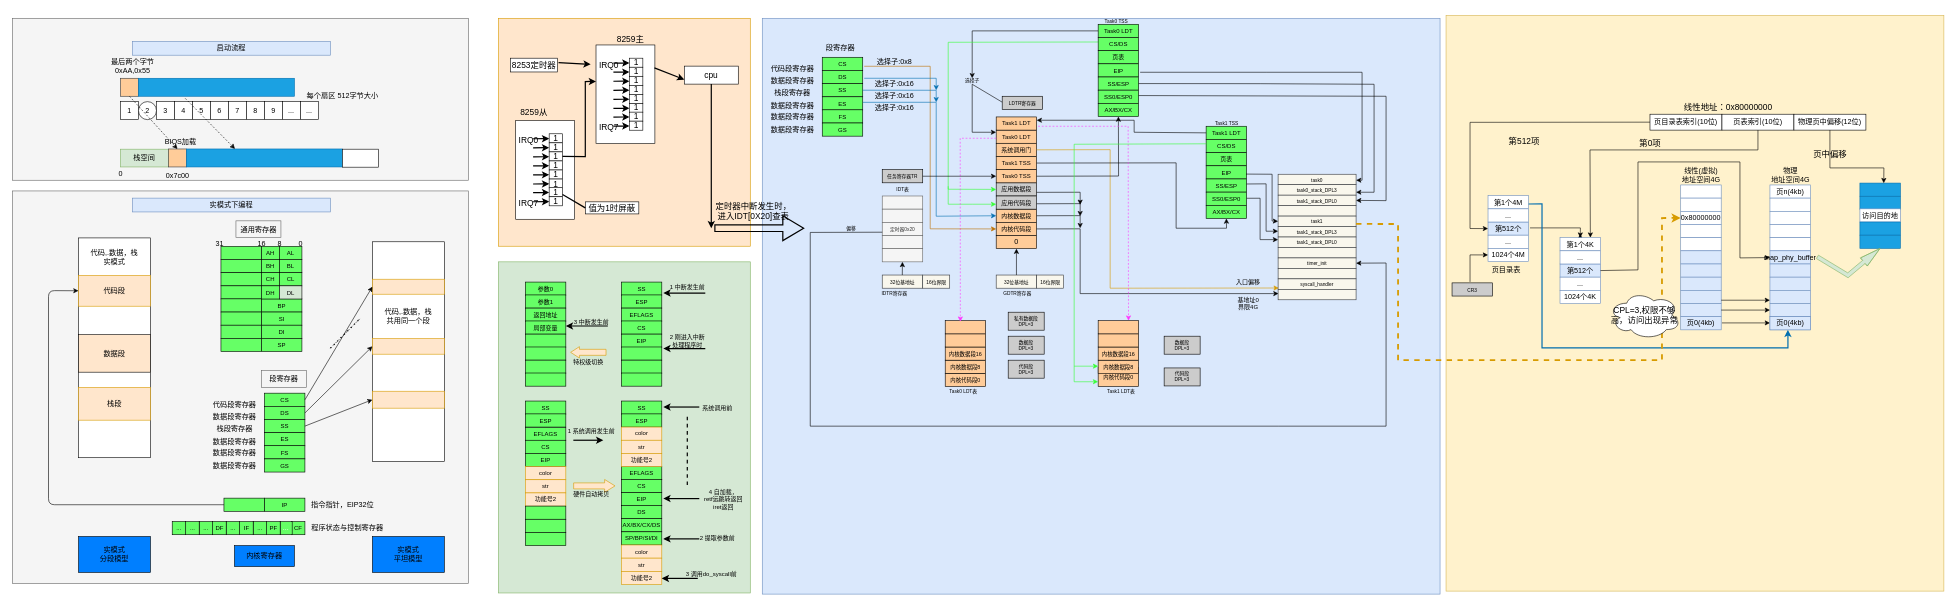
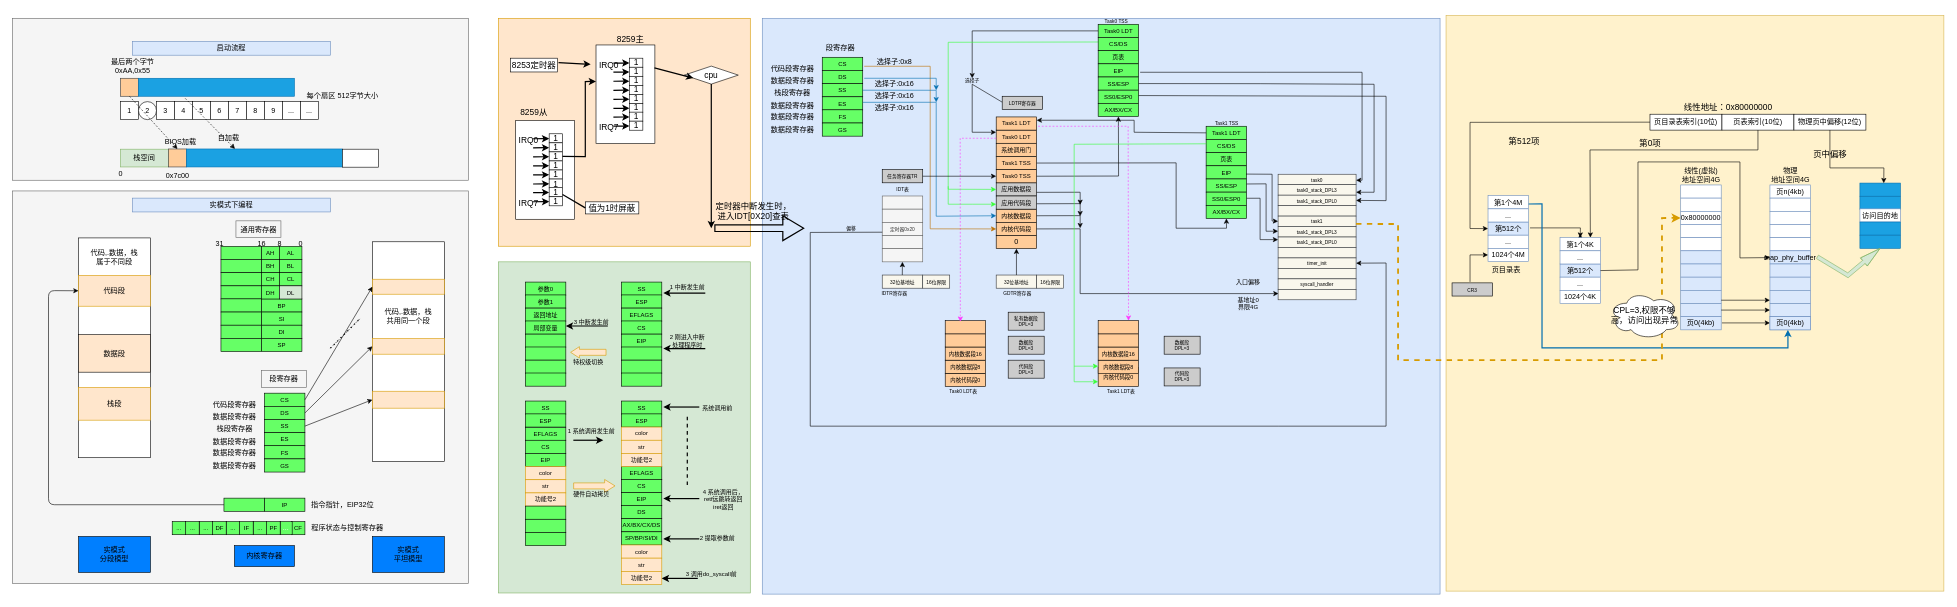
node "cpu": shape rectangle -> diamond
node "自加载": added
edge "系统调用门" -> "syscall_handler": removed
node "代码,.数据，栈 实模式": label "代码,.数据，栈 实模式" -> "代码,.数据，栈 属于不同段"
node "4 自加载， retf远跳转返回 iret返回": label "4 自加载， retf远跳转返回 iret返回" -> "4 系统调用后， retf远跳转返回 iret返回"
